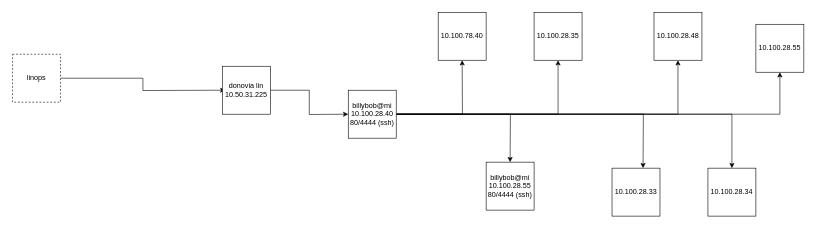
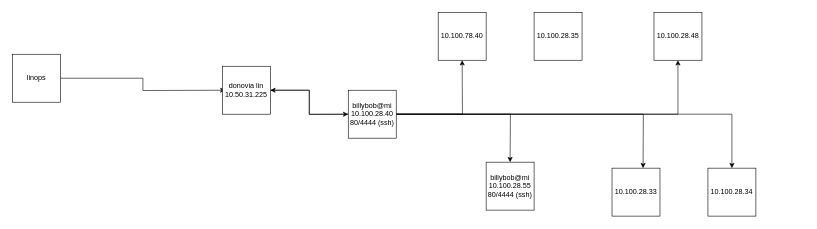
node "10.100.28.55": removed
edge "billybob@mi 10.100.28.40 80/4444 (ssh)" -> "10.100.28.35": now "billybob@mi 10.100.28.40 80/4444 (ssh)" -> "donovia lin 10.50.31.225"
edge "billybob@mi 10.100.28.40 80/4444 (ssh)" -> "10.100.28.55": removed
node "linops": style dashed -> solid
